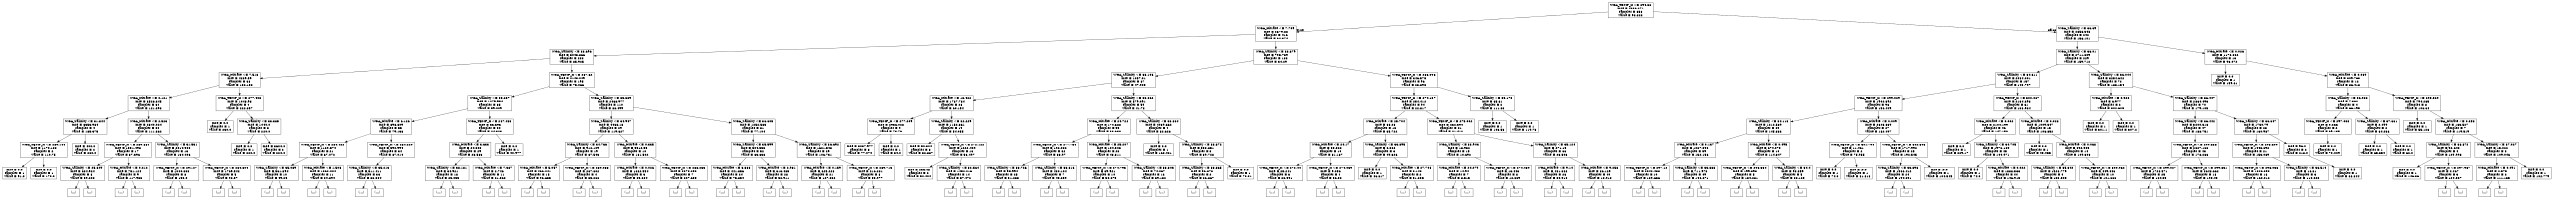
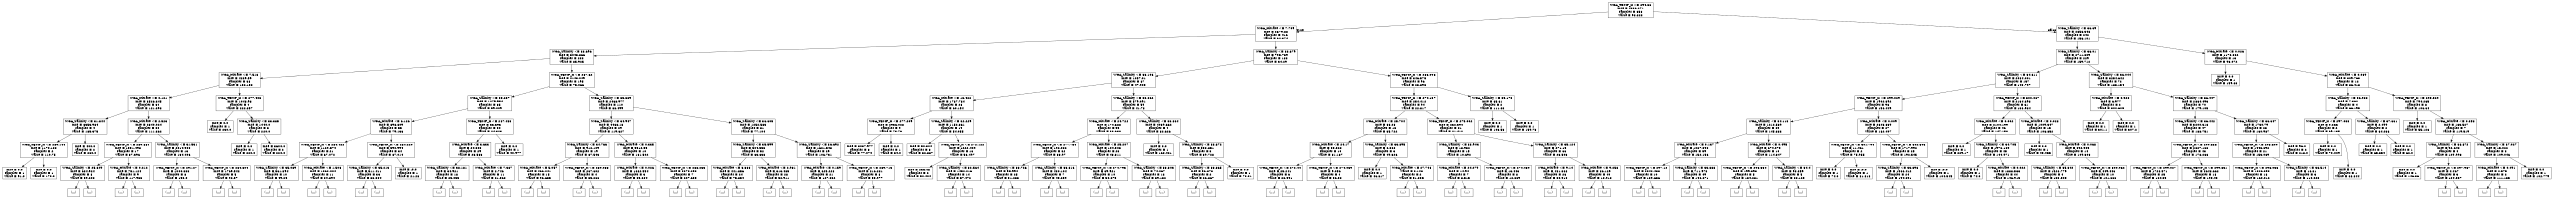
node "mse = 0.0 samples = 1 value = 159.61": label "mse = 0.0 samples = 1 value = 159.61" -> "mse = 0.0 samples = 1 value = 159.63"
node "mse = 0.0 samples = 1 value = 119.73": label "mse = 0.0 samples = 1 value = 119.73" -> "mse = 0.0 samples = 1 value = 159.73"
edge "mse = 96.0 samples = 2 value = 218.0" -> "mse = 0.0 samples = 1 value = 68.844": now "WOA_TEMP_K <= 297.033 mse = 0.255 samples = 2 value = 69.135" -> "mse = 0.0 samples = 1 value = 68.844"
node "mse = -0.0 samples = 1 value = 21.28": added
node "WOA_Nitrate <= 27.746 mse = 0.148 samples = 2 value = 51.835": label "WOA_Nitrate <= 27.746 mse = 0.148 samples = 2 value = 51.835" -> "WOA_Nitrate <= 27.746 value = 0.148 samples = 2 value = 51.835"
